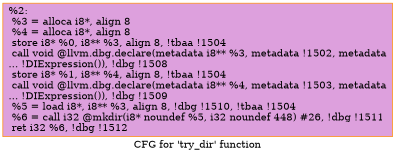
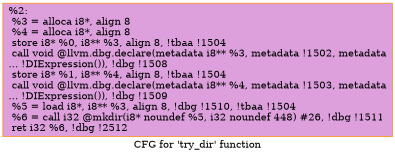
node "%2:": text "ret i32 %6, !dbg !1512" -> "ret i32 %6, !dbg !2512"
